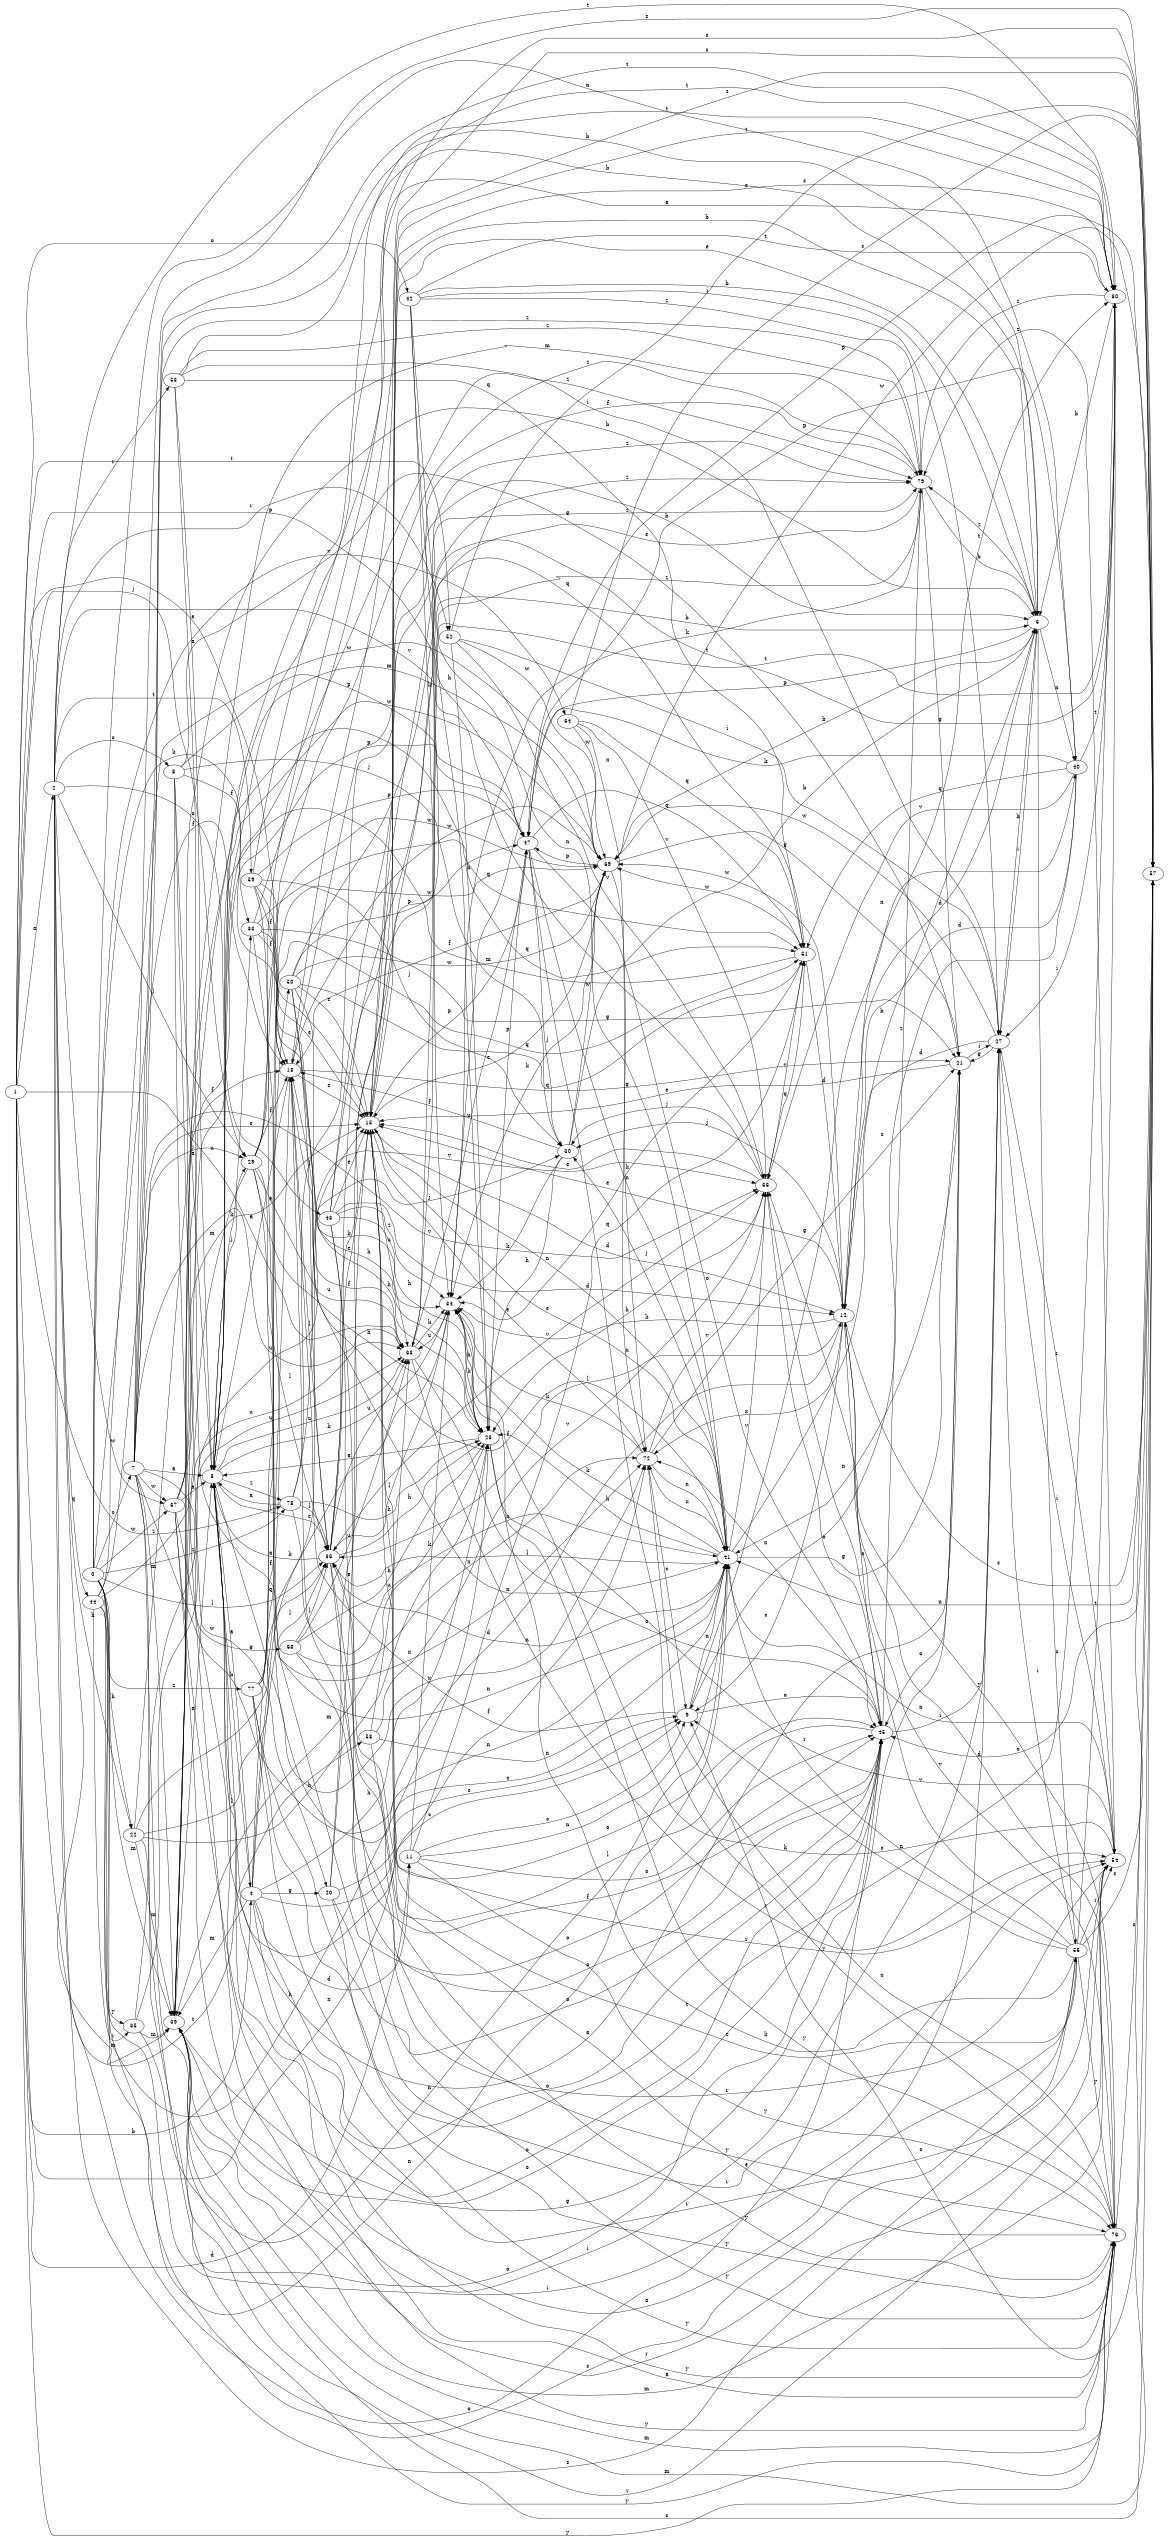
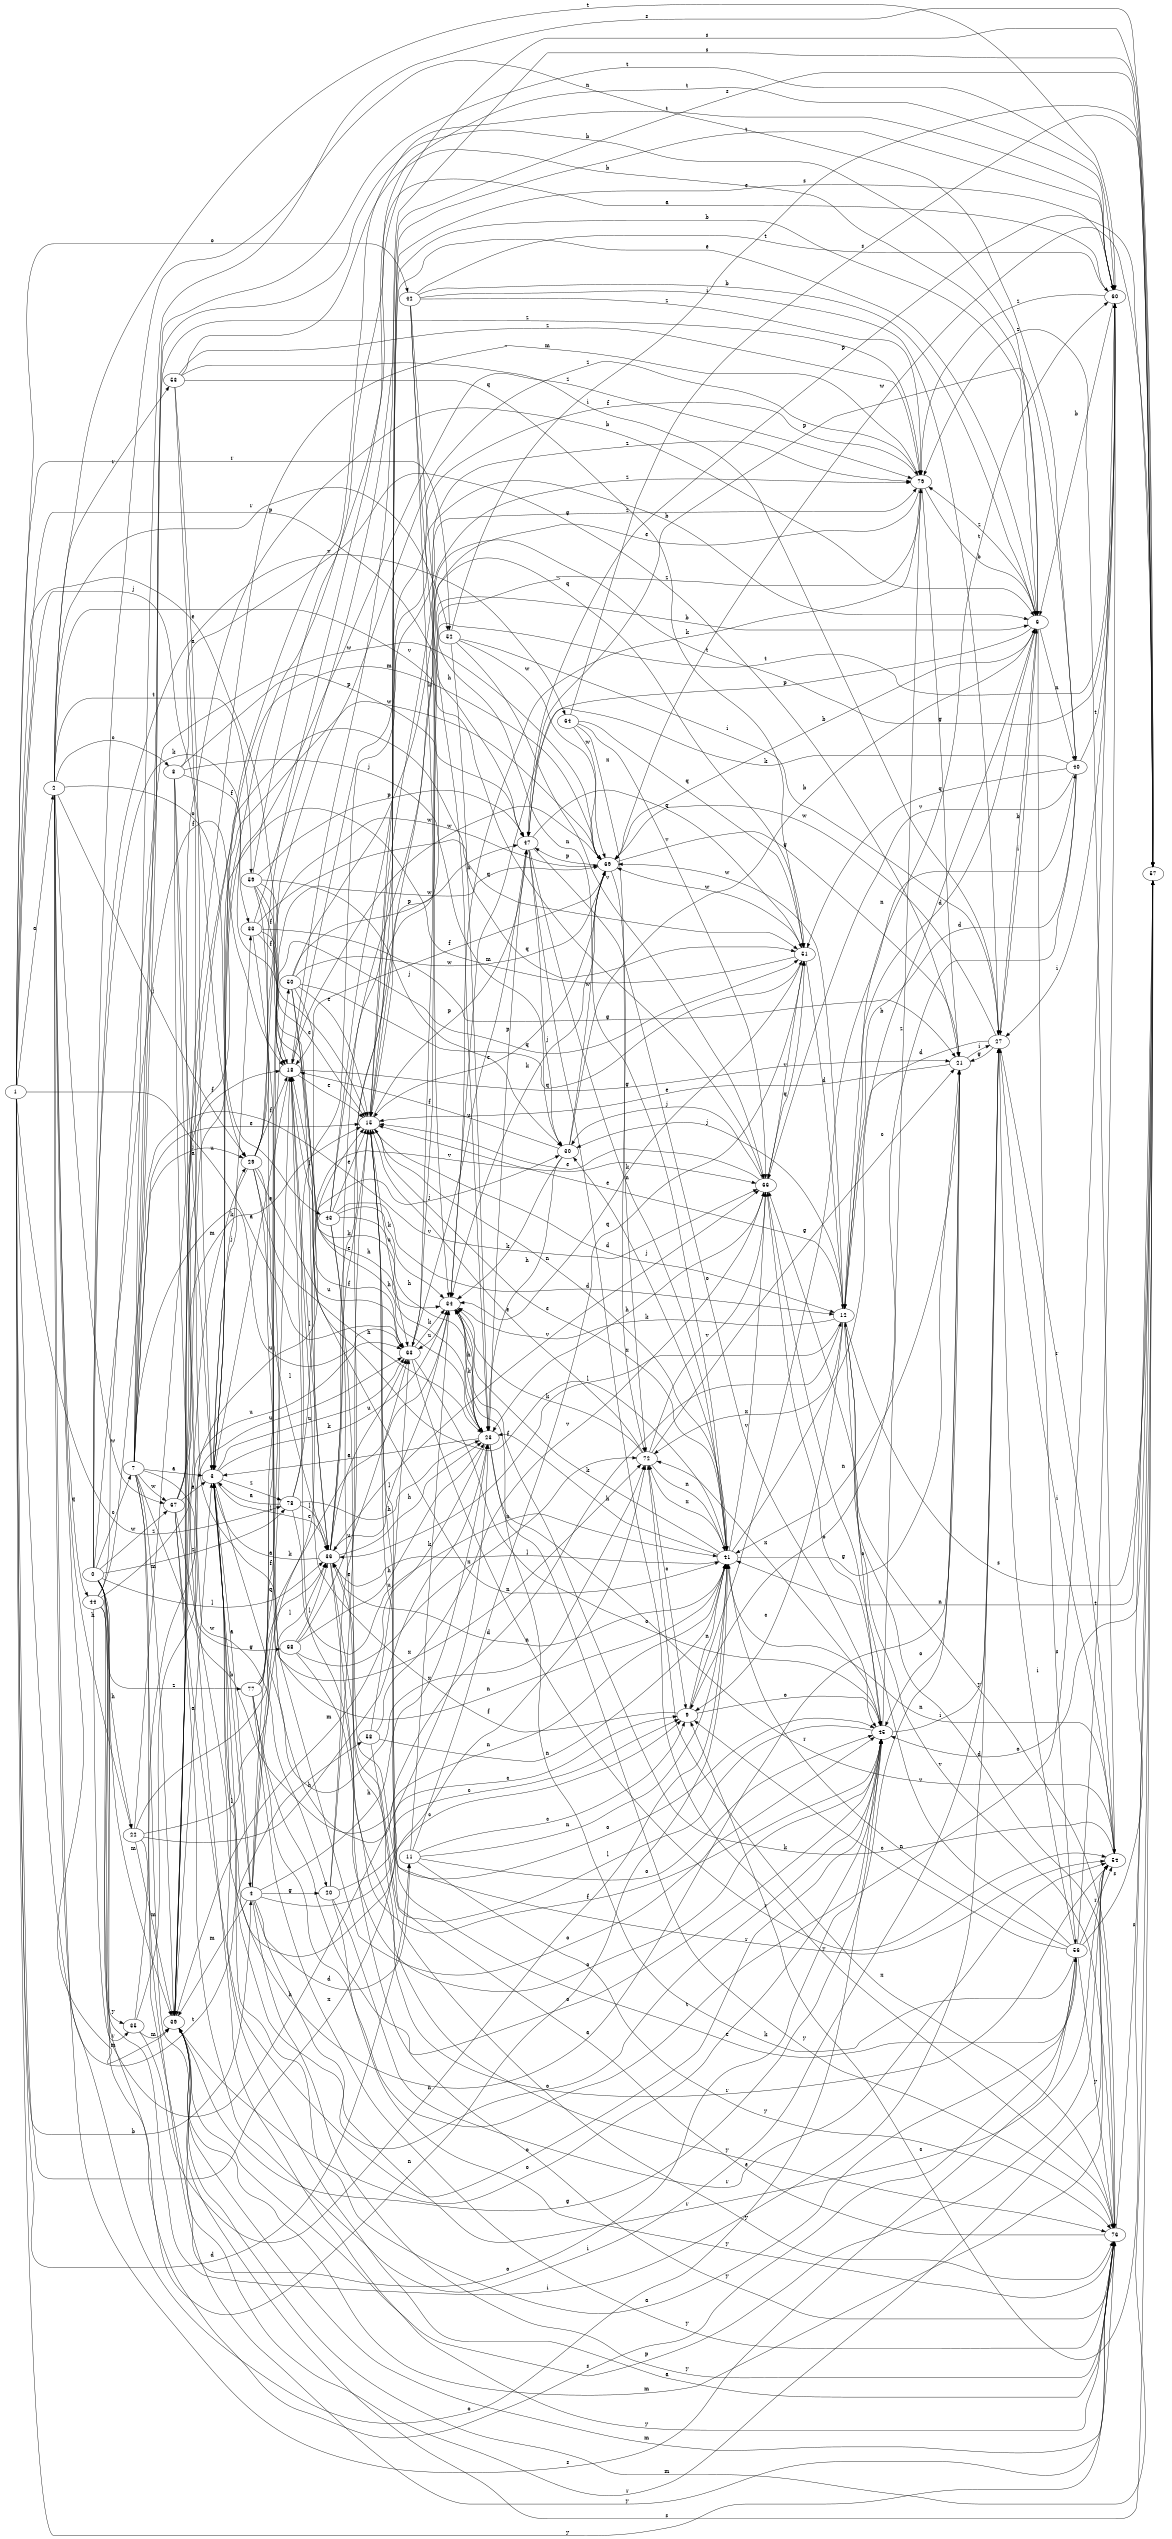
edge "3" -> "47": removed, label "p"
edge "43" -> "34": label "z" -> "k"
edge "39" -> "54": label "r" -> "p"
